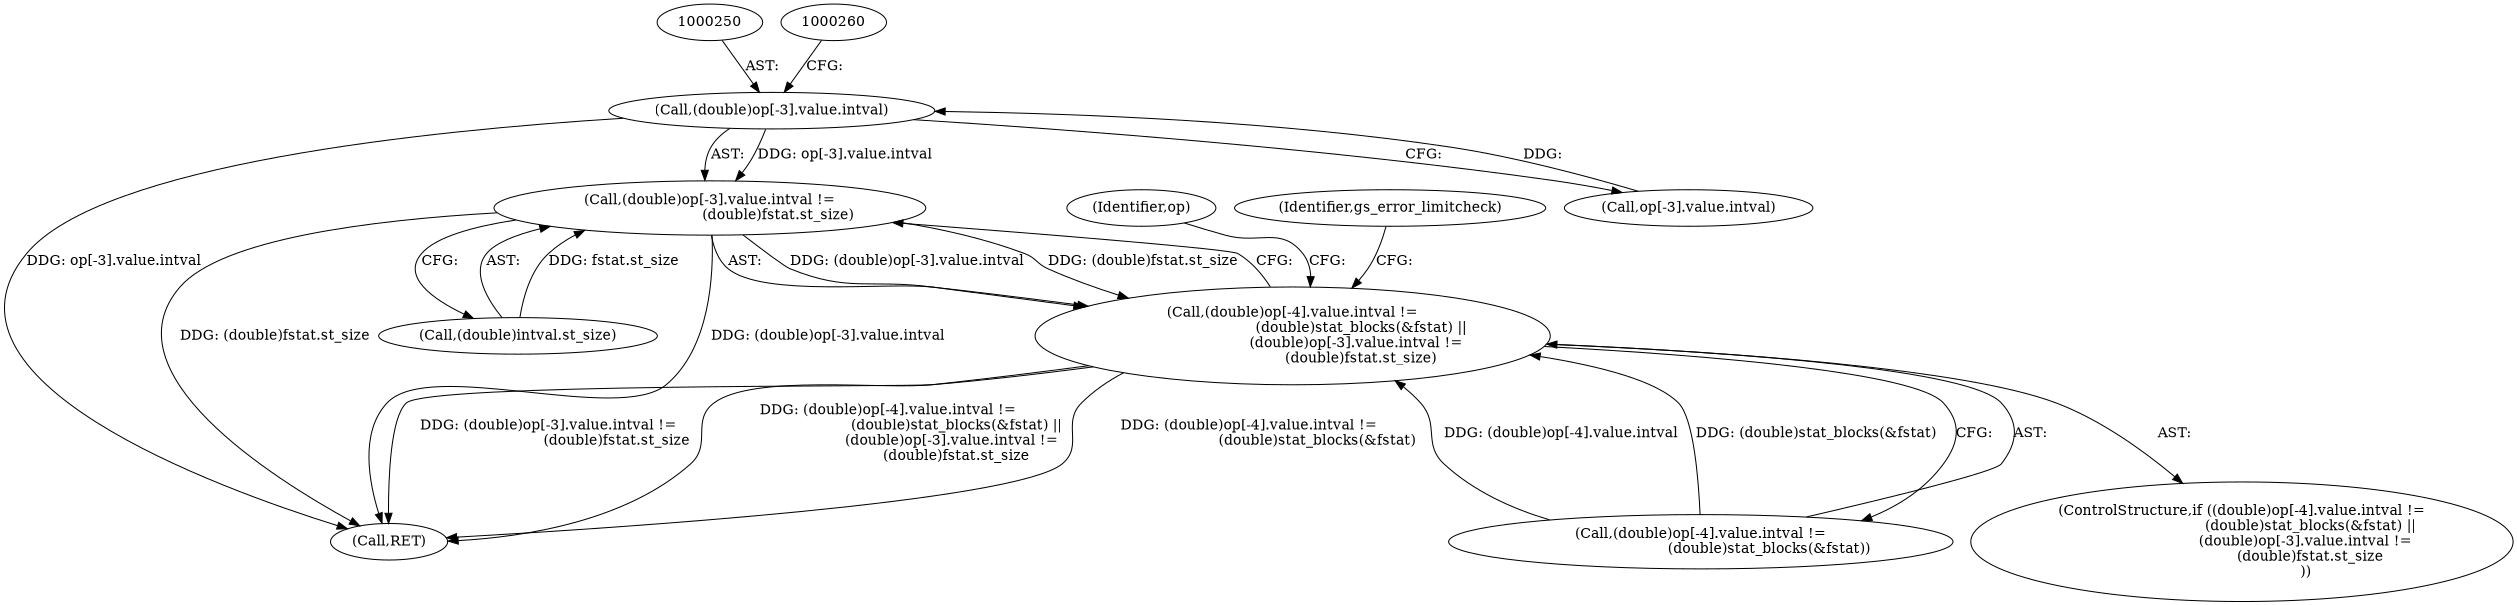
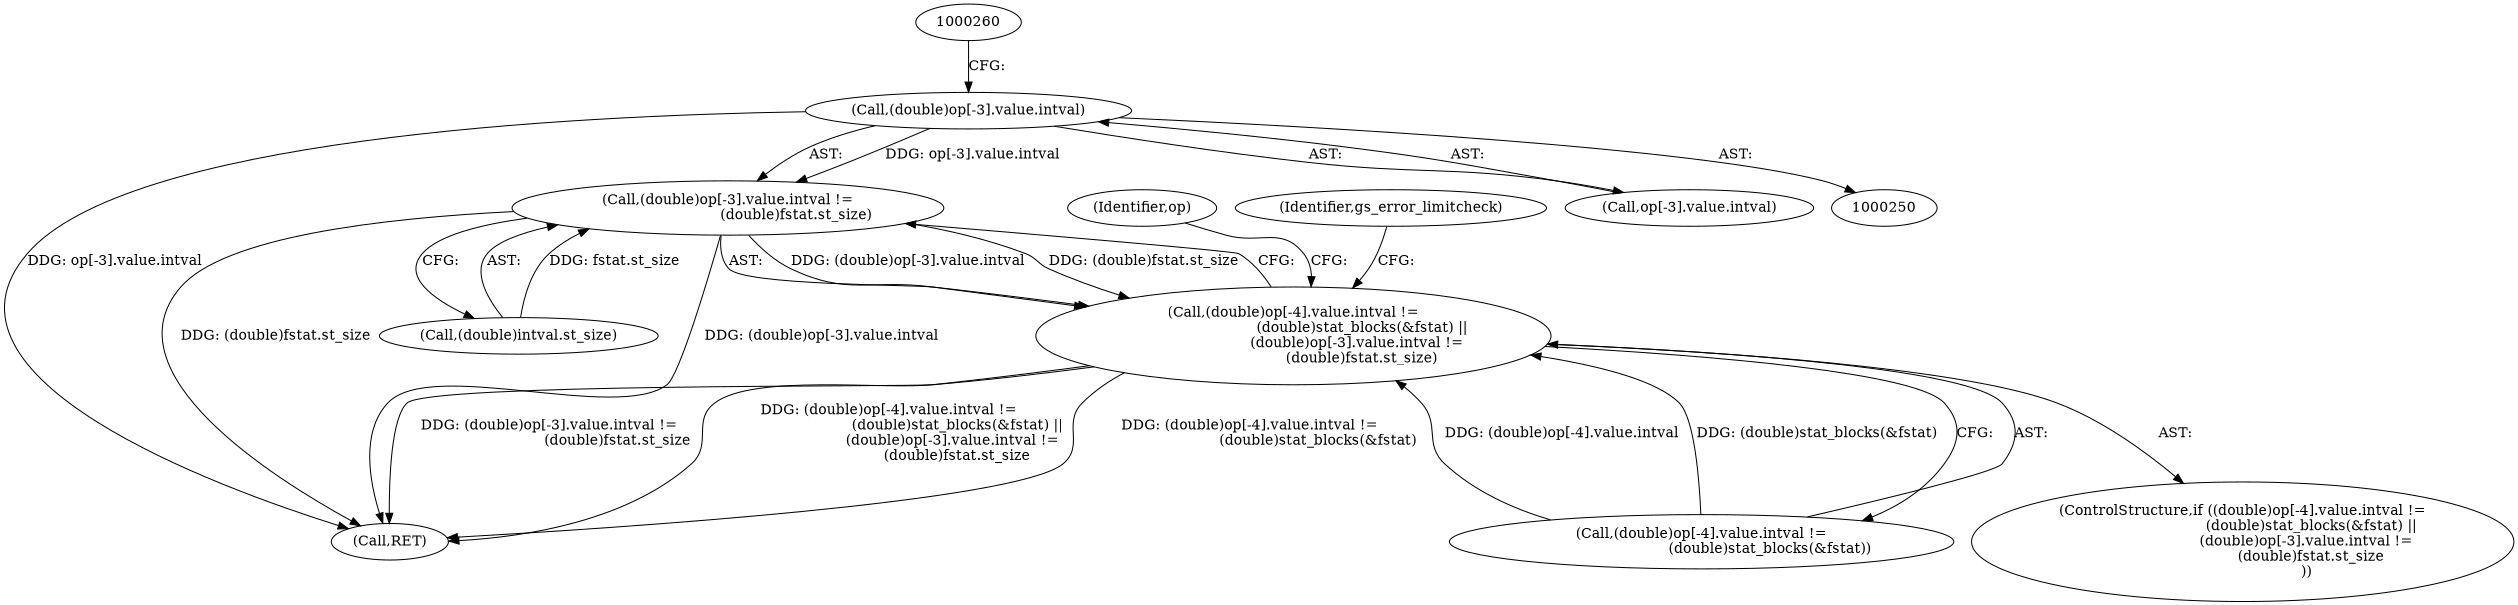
edge "1000250" -> "(Call,(double)op[-3].value.intval)": reversed
edge "(Call,(double)op[-3].value.intval)" -> "(Call,op[-3].value.intval)": label "CFG: " -> "AST: "
edge "(Call,op[-3].value.intval)" -> "(Call,(double)op[-3].value.intval)": label "DDG: " -> "AST: "
